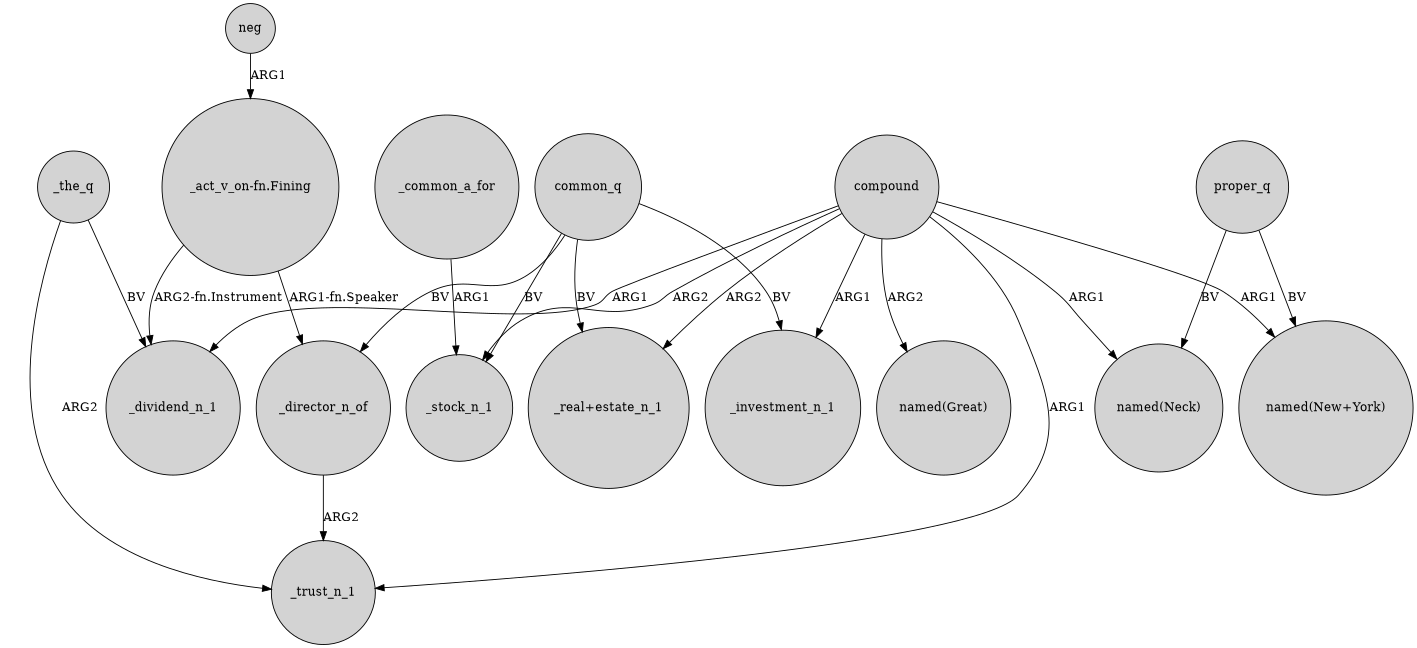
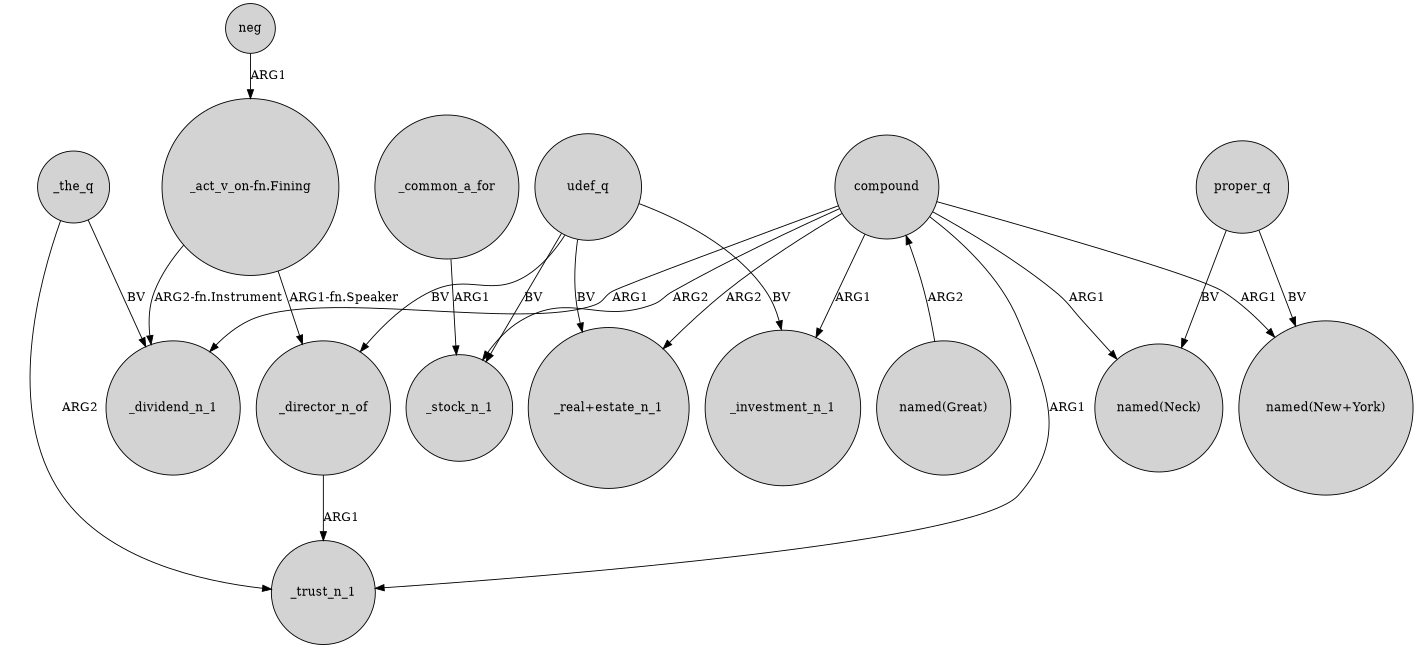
node "common_q": label "common_q" -> "udef_q"
edge "compound" -> "named(Great)": reversed
edge "_director_n_of" -> "_trust_n_1": label "ARG2" -> "ARG1"
